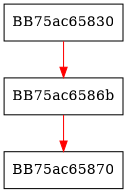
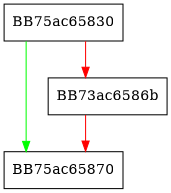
edge "BB75ac65830" -> "BB75ac65870": added
node "BB75ac6586b": label "BB75ac6586b" -> "BB73ac6586b"
